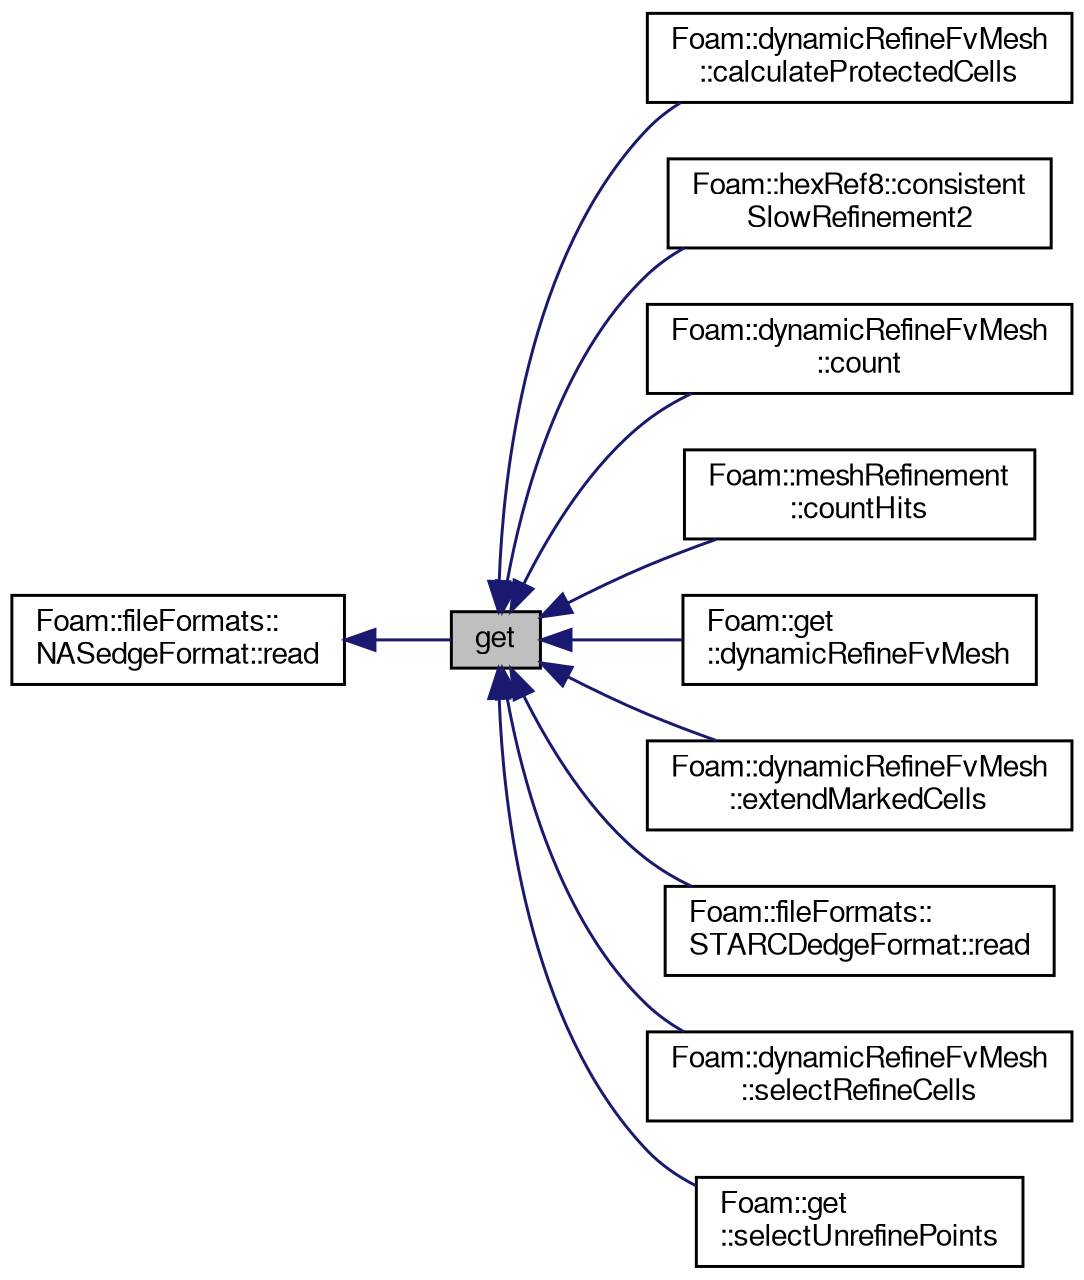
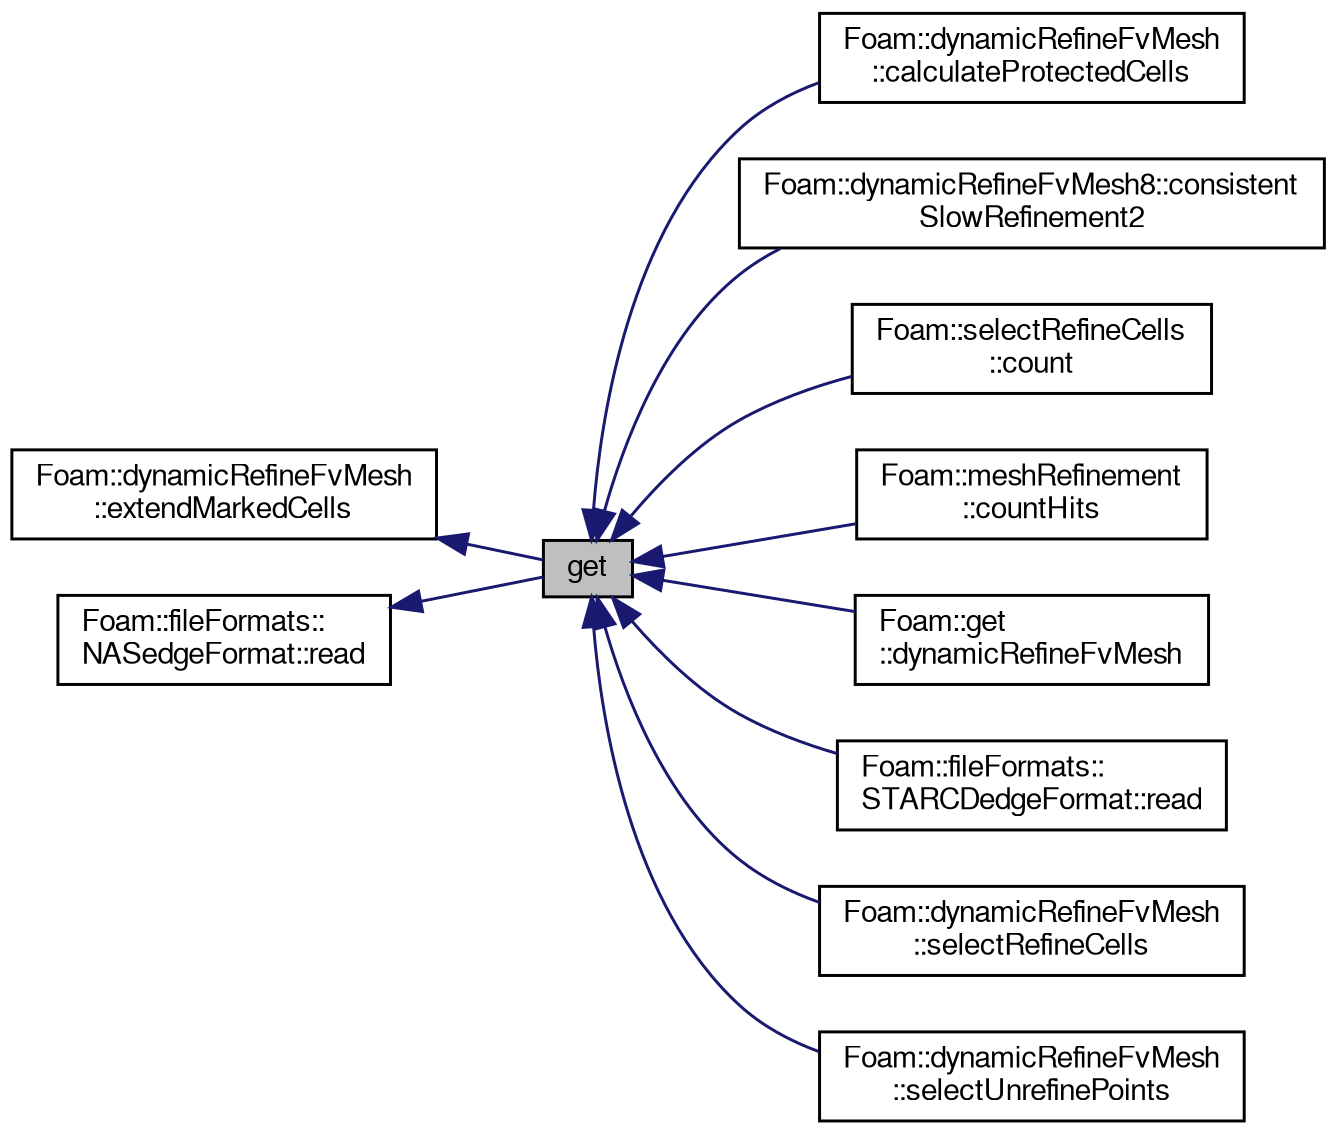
node "Foam::hexRef8::consistent SlowRefinement2": label "Foam::hexRef8::consistent SlowRefinement2" -> "Foam::dynamicRefineFvMesh8::consistent SlowRefinement2"
node "Foam::dynamicRefineFvMesh ::count": label "Foam::dynamicRefineFvMesh ::count" -> "Foam::selectRefineCells ::count"
edge "Foam::dynamicRefineFvMesh ::extendMarkedCells" -> "get": reversed
node "Foam::get ::selectUnrefinePoints": label "Foam::get ::selectUnrefinePoints" -> "Foam::dynamicRefineFvMesh ::selectUnrefinePoints"
